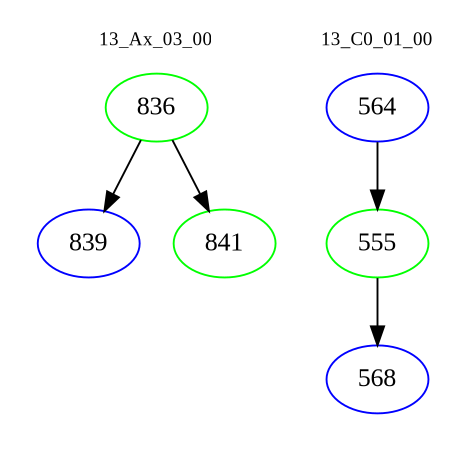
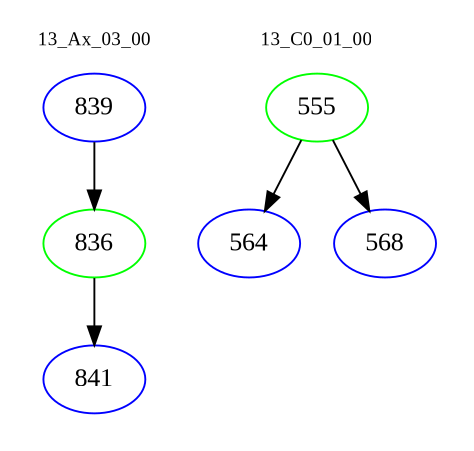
edge "564" -> "555": reversed
edge "836" -> "839": reversed
node "841": color green -> blue
